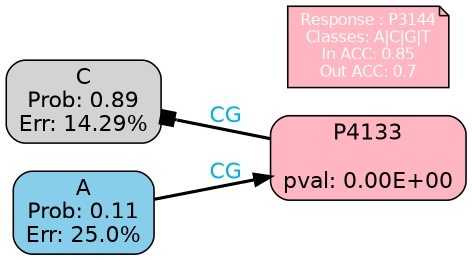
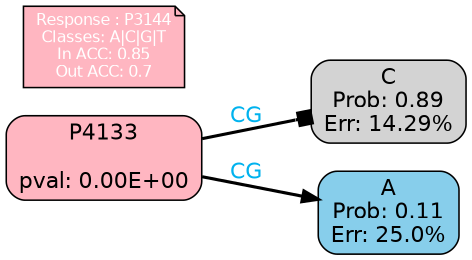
edge "A Prob: 0.11 Err: 25.0%" -> "P4133 pval: 0.00E+00": reversed
